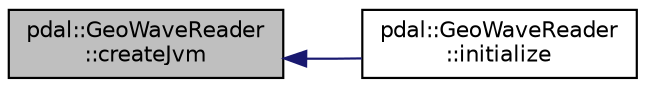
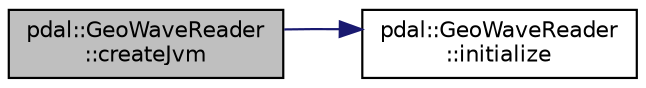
edge "pdal::GeoWaveReader ::initialize" -> "pdal::GeoWaveReader ::createJvm": reversed
